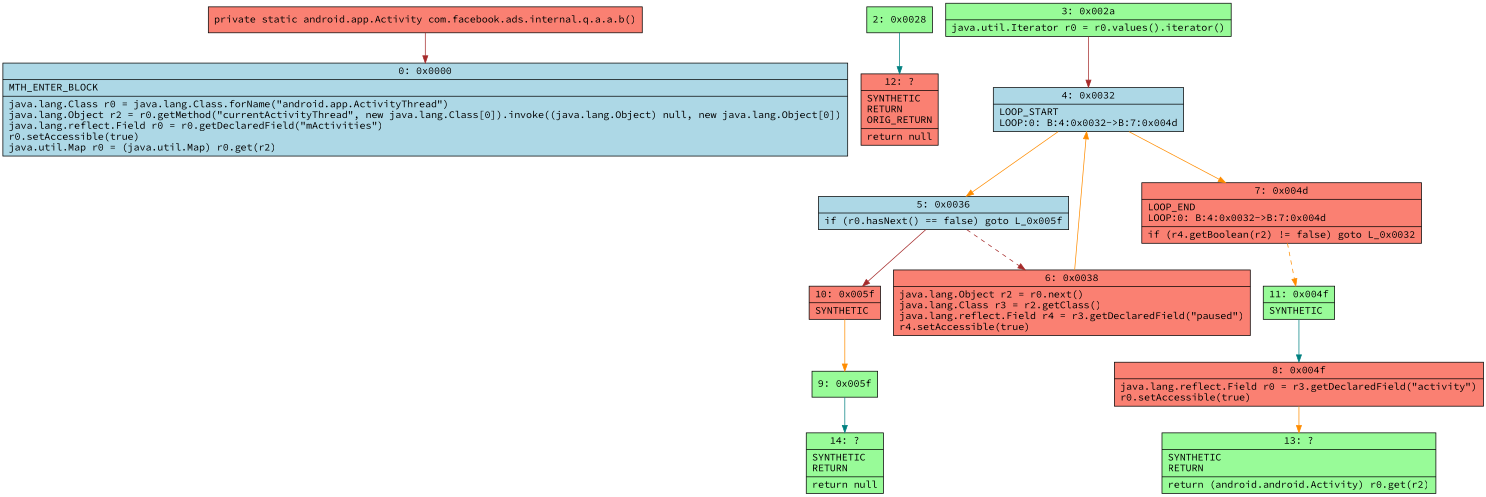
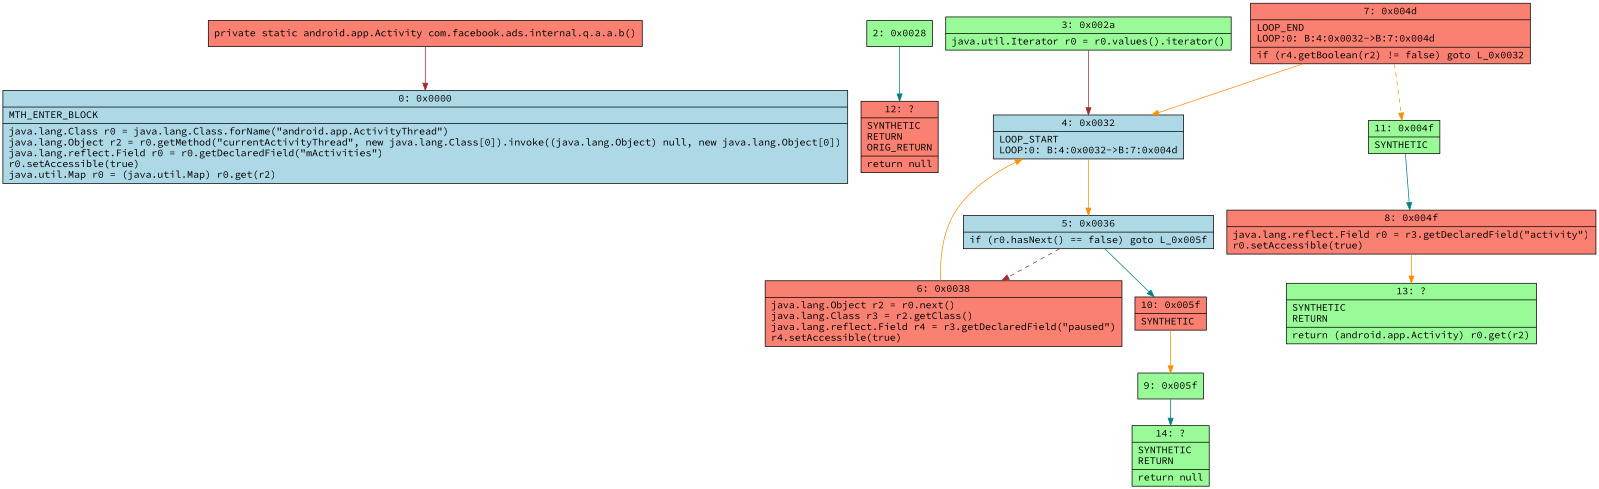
edge "4: 0x0032" -> "7: 0x004d": reversed
edge "5: 0x0036" -> "10: 0x005f": color brown -> teal
node "13: ?": text "return (android.android.Activity) r0.get(r2)" -> "return (android.app.Activity) r0.get(r2)"
